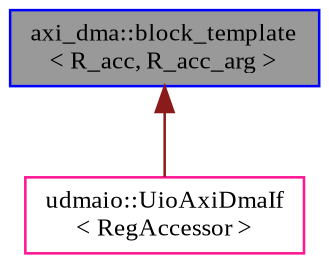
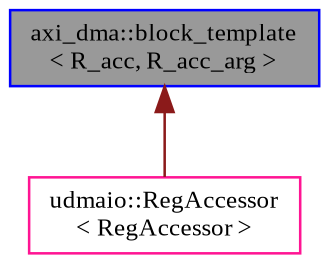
node "udmaio::UioAxiDmaIf < RegAccessor >": label "udmaio::UioAxiDmaIf < RegAccessor >" -> "udmaio::RegAccessor < RegAccessor >"
